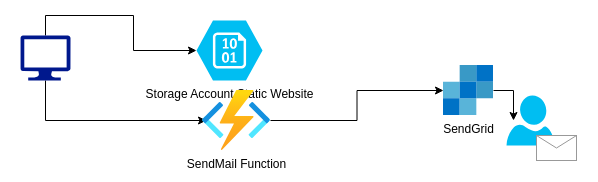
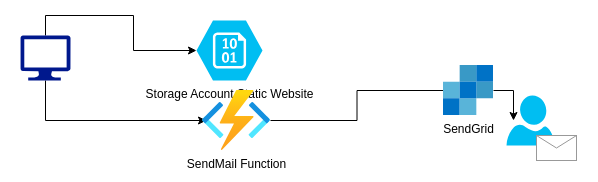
edge "SendMail Function" -> "SendGrid": arrowhead classic -> none
